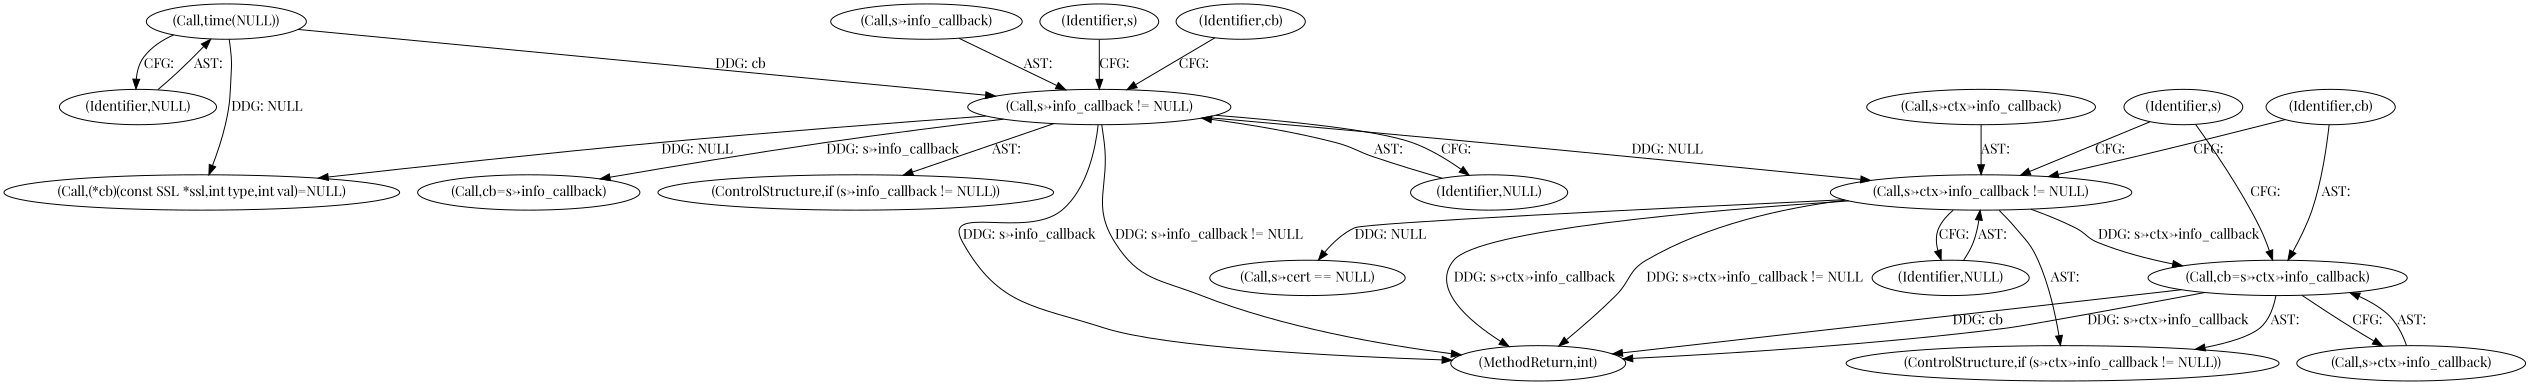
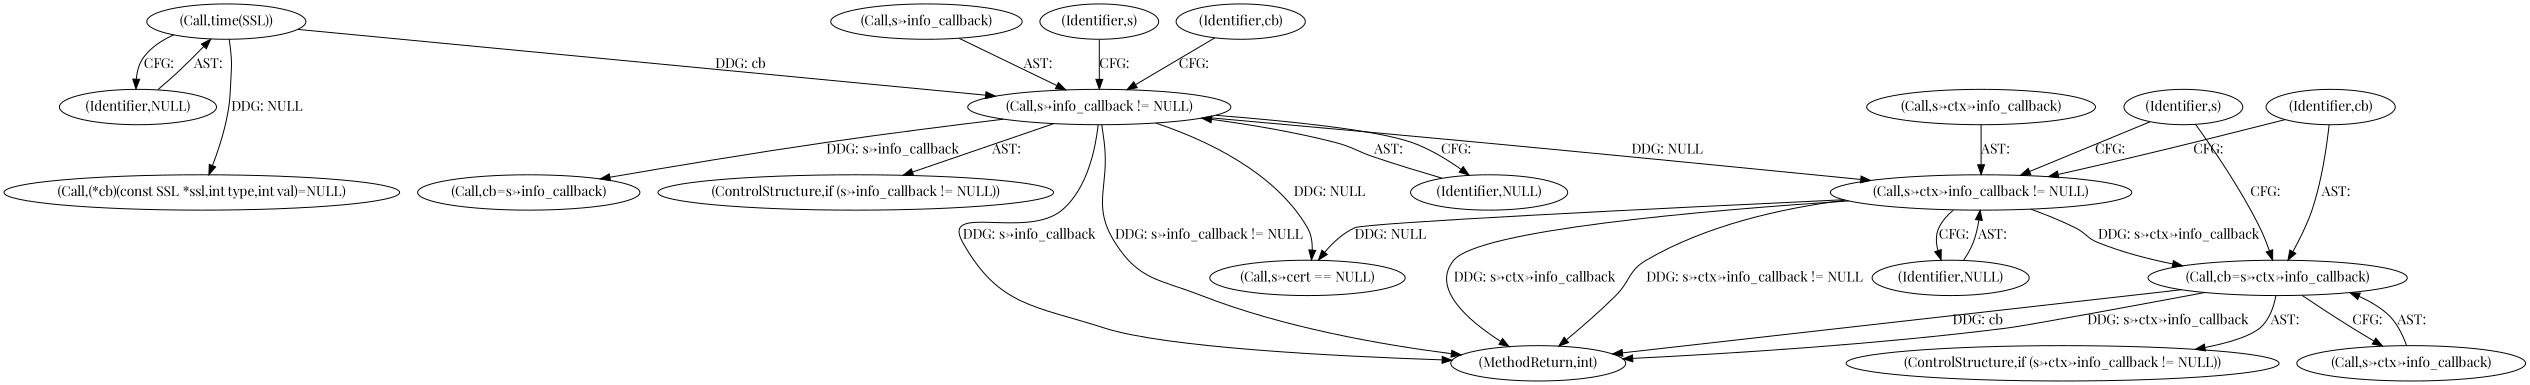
node "(Call,time(NULL))": label "(Call,time(NULL))" -> "(Call,time(SSL))"
edge "(Call,s->info_callback != NULL)" -> "(Call,(*cb)(const SSL *ssl,int type,int val)=NULL)": now "(Call,s->info_callback != NULL)" -> "(Call,s->cert == NULL)"
edge "(Call,s->ctx->info_callback != NULL)" -> "(ControlStructure,if (s->ctx->info_callback != NULL))": removed, label "AST:"
